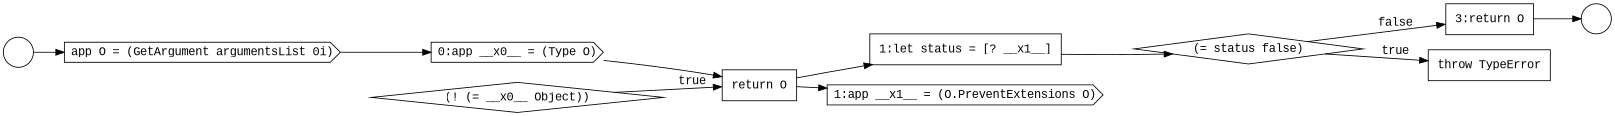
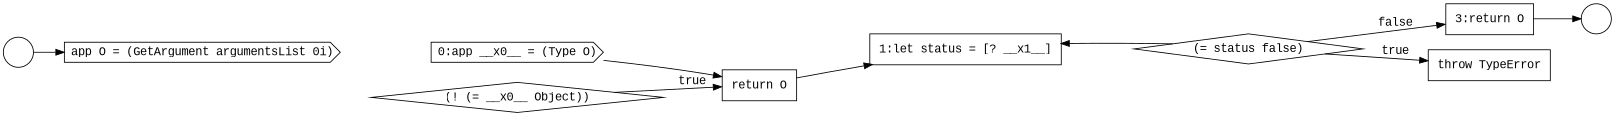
edge "app O = (GetArgument argumentsList 0i)" -> "0:app __x0__ = (Type O)": removed
edge "1:let status = [? __x1__]" -> "(= status false)": reversed
node "1:app __x1__ = (O.PreventExtensions O)": removed
